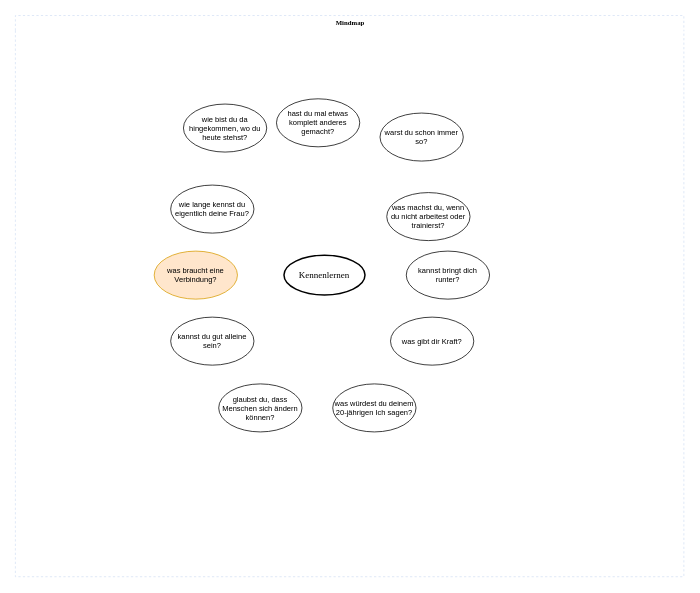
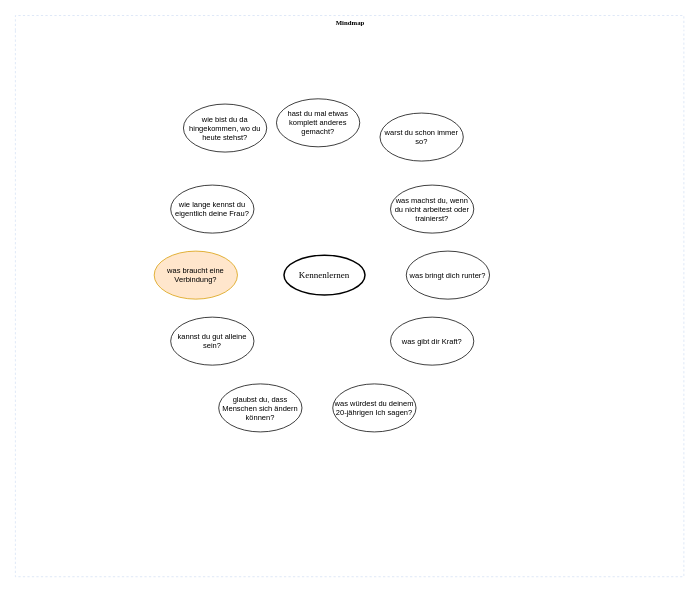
node "was machst du, wenn du nicht arbeitest oder trainierst?": moved (428, 216) -> (432, 209)
node "kannst bringt dich runter?": label "kannst bringt dich runter?" -> "was bringt dich runter?"
